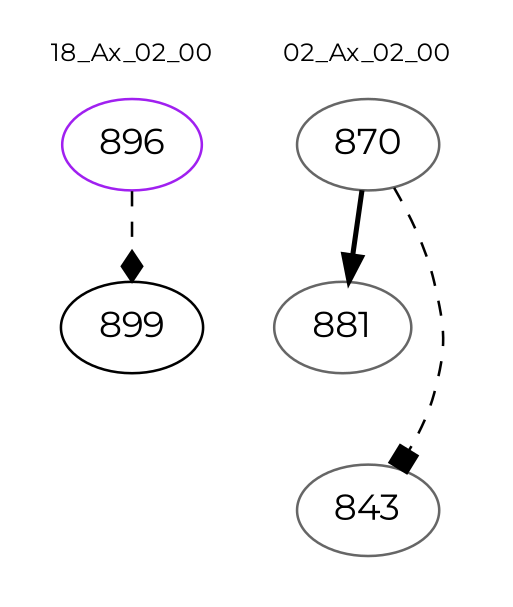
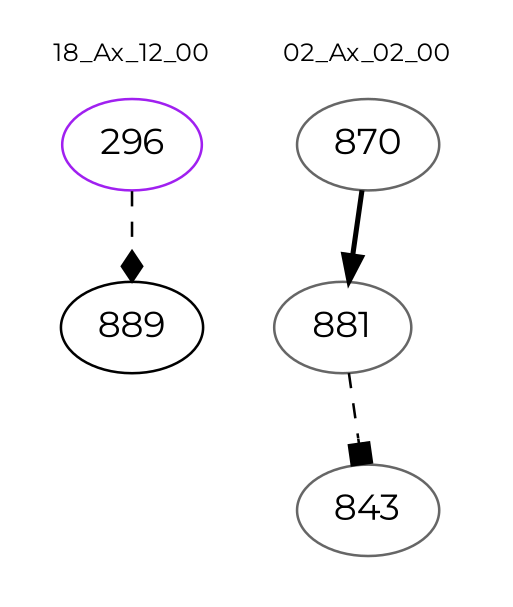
cluster "18_Ax_02_00": label "18_Ax_02_00" -> "18_Ax_12_00"
node "896": label "896" -> "296"
edge "870" -> "843": now "881" -> "843"
node "899": label "899" -> "889"
